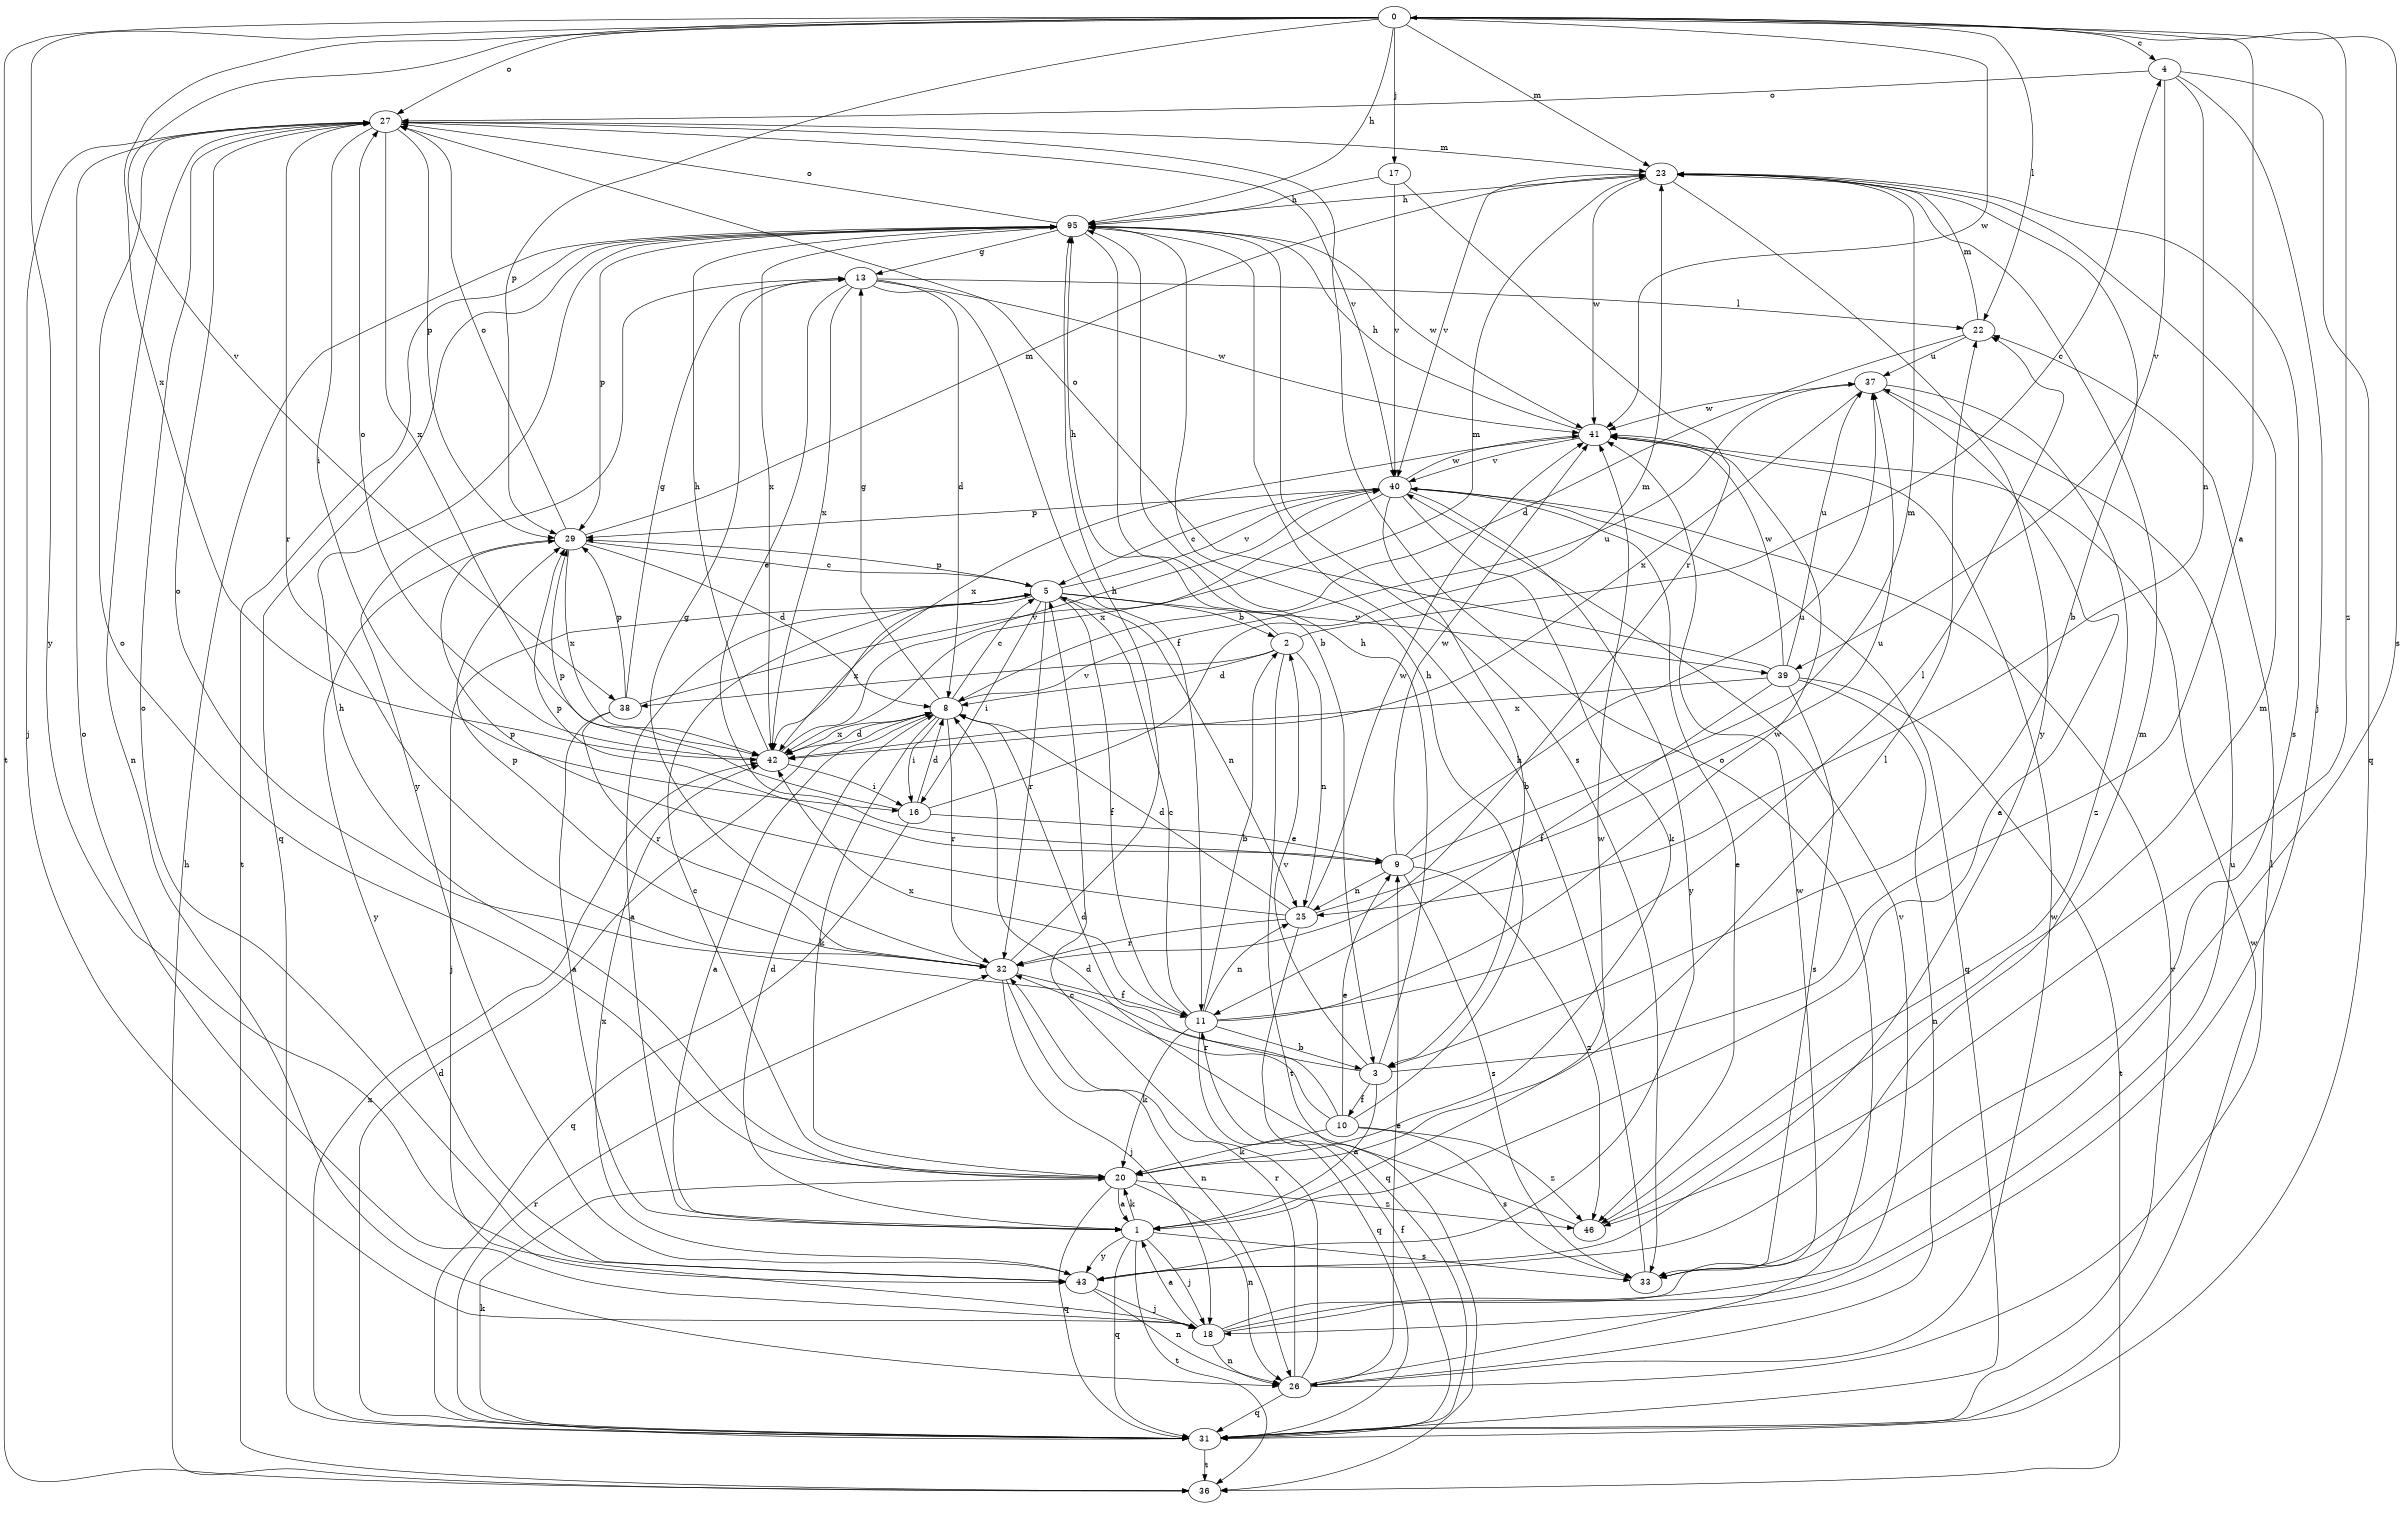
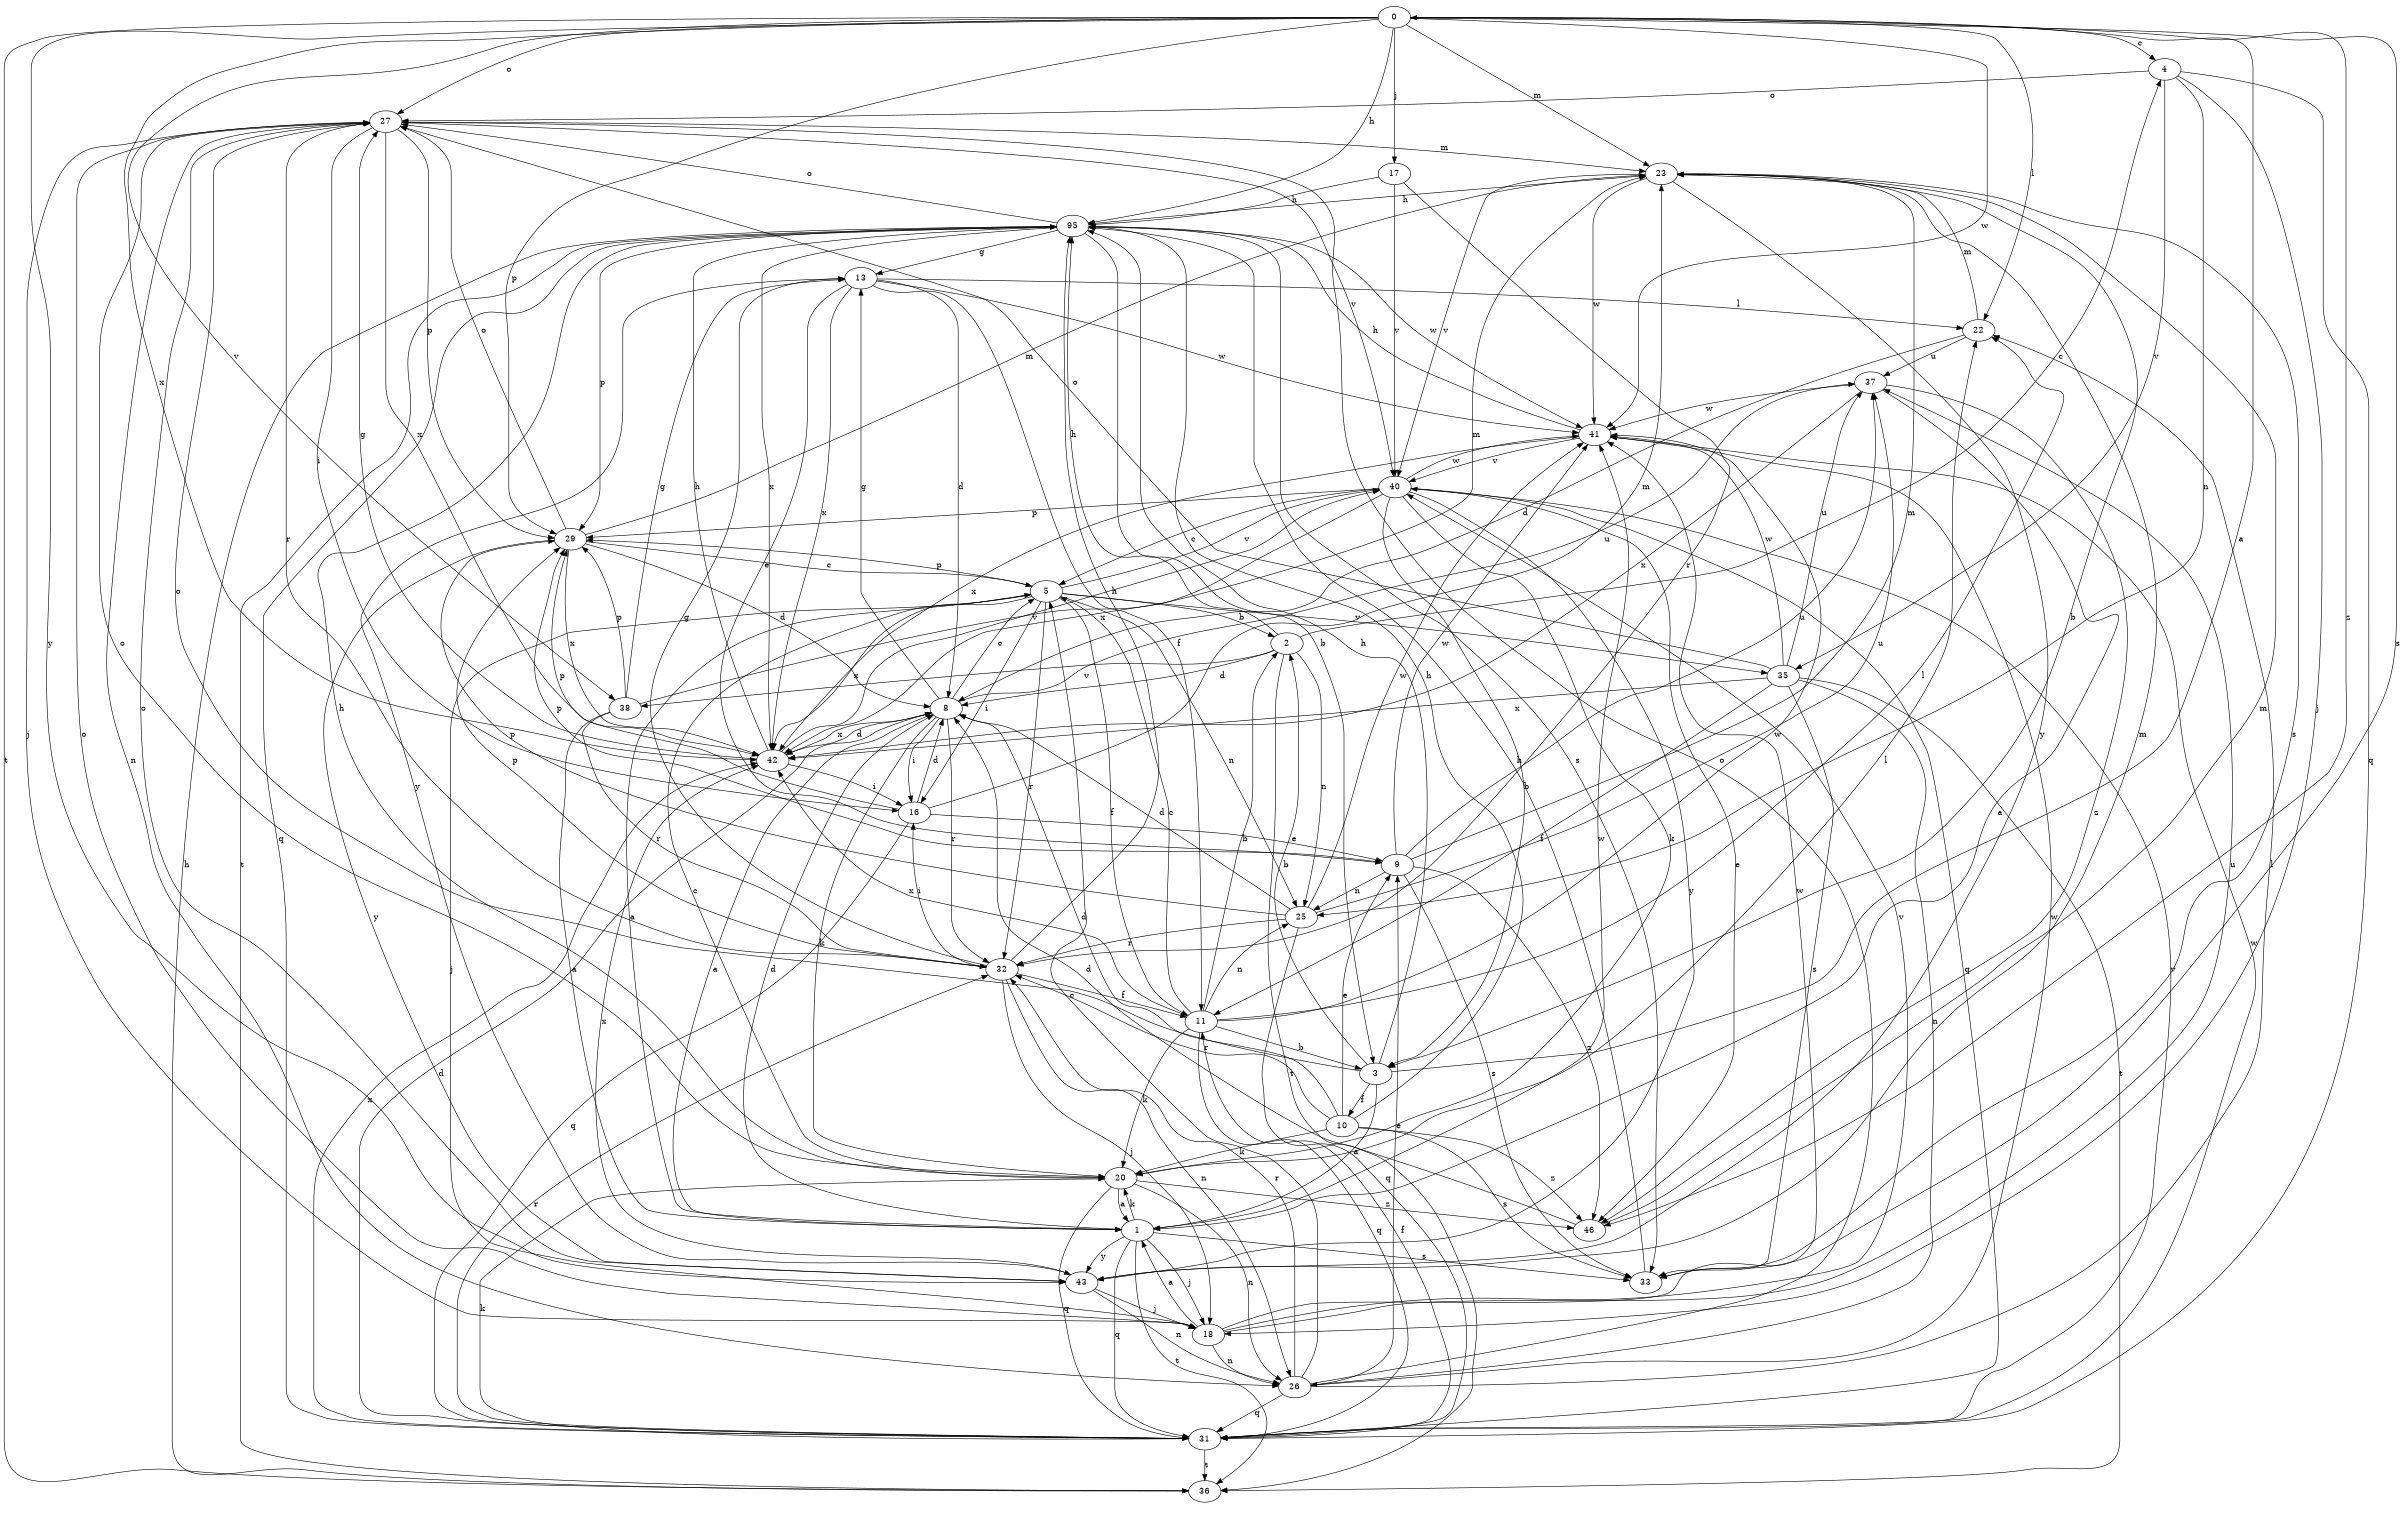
edge "42" -> "27": label "o" -> "g"
node "39": label "39" -> "35"
edge "3" -> "2": label "v" -> "b"
edge "32" -> "16": added, label "i"
